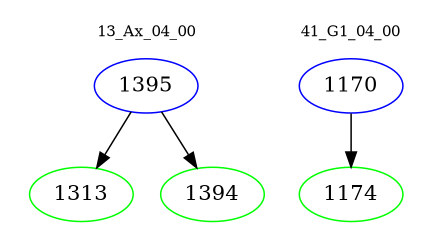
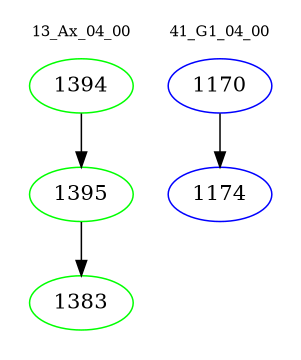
node "1395": color blue -> green
edge "1395" -> "1394": reversed
node "1313": label "1313" -> "1383"
node "1174": color green -> blue
